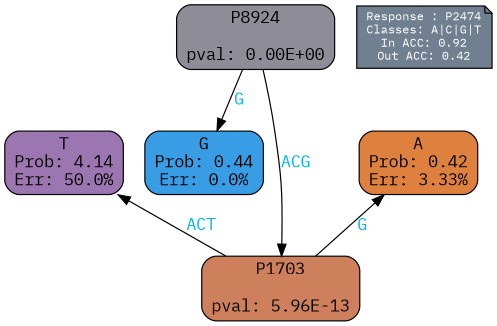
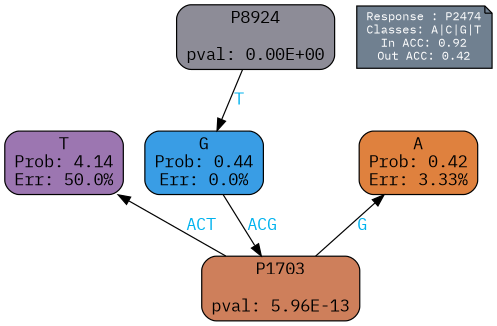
edge "P8924 pval: 0.00E+00" -> "G Prob: 0.44 Err: 0.0%": label "G" -> "T"
edge "P8924 pval: 0.00E+00" -> "P1703 pval: 5.96E-13": now "G Prob: 0.44 Err: 0.0%" -> "P1703 pval: 5.96E-13"
